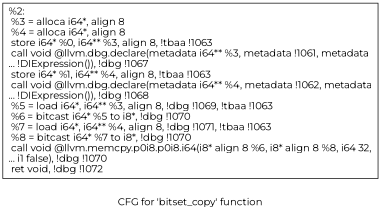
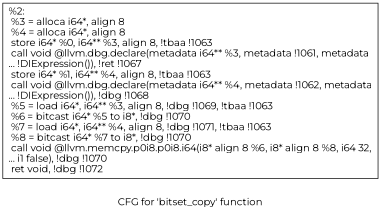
node "%2:": text "... !DIExpression()), !dbg !1067" -> "... !DIExpression()), !ret !1067"
